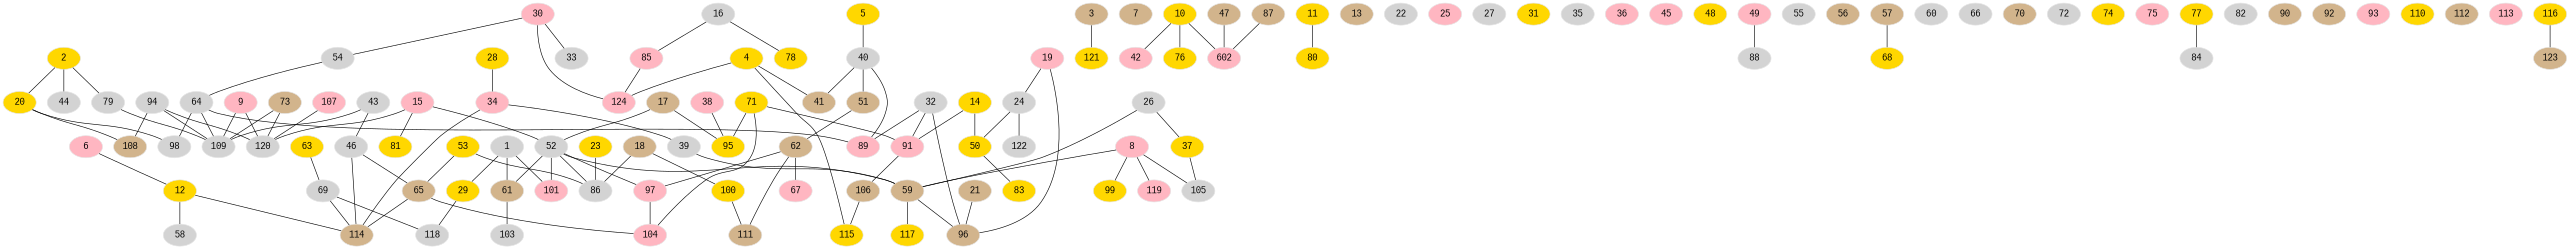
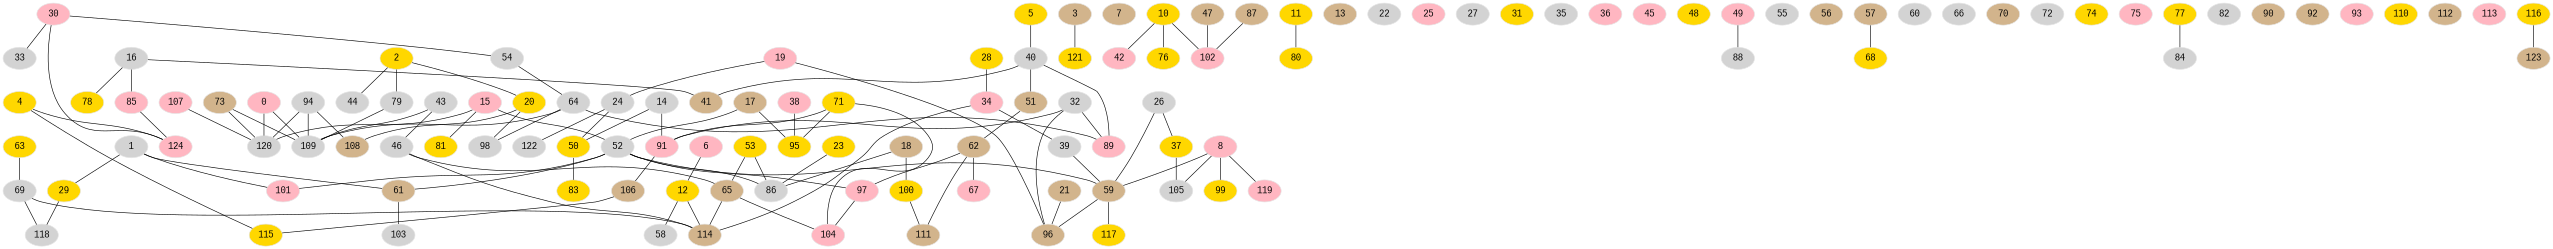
node "602": label "602" -> "102"
edge "4" -- "41": now "16" -- "41"
node "9": label "9" -> "0"
node "14": fillcolor gold -> lightgrey
